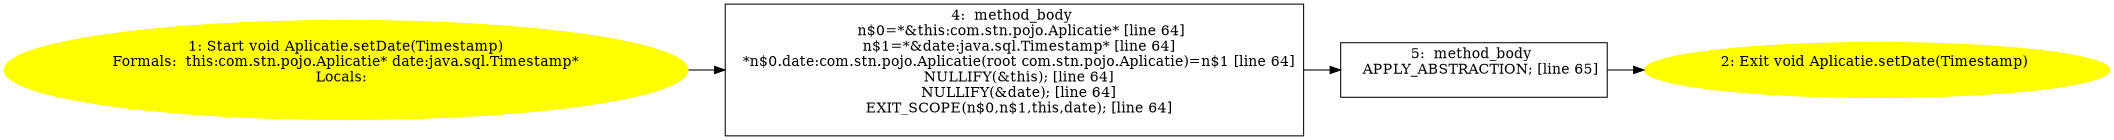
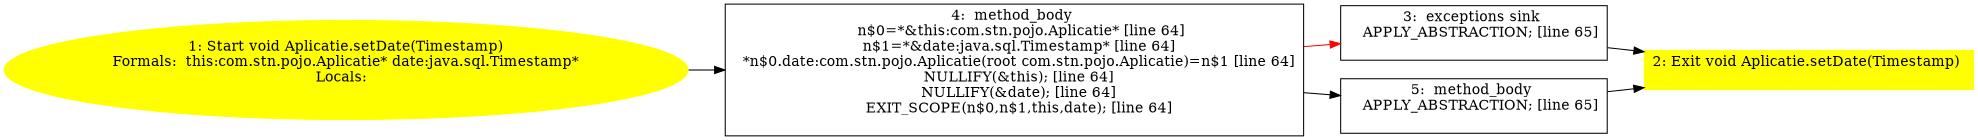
node "3:  exceptions sink APPLY_ABSTRACTION; [line 65]": added
node "2: Exit void Aplicatie.setDate(Timestamp)": shape ellipse -> box
